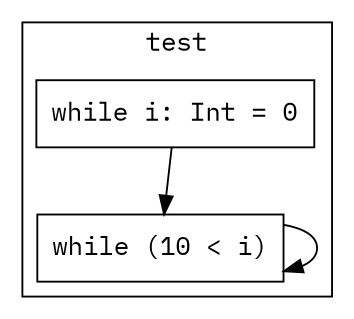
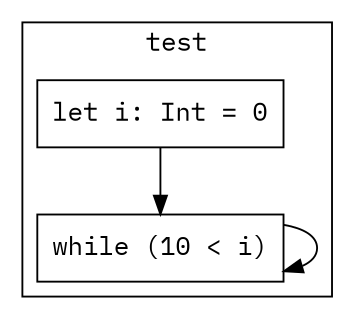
node "while i: Int = 0": label "while i: Int = 0" -> "let i: Int = 0"
